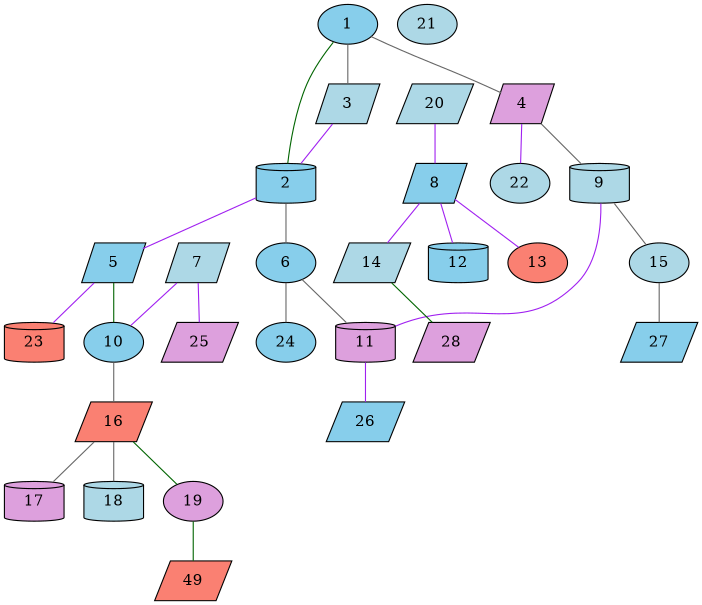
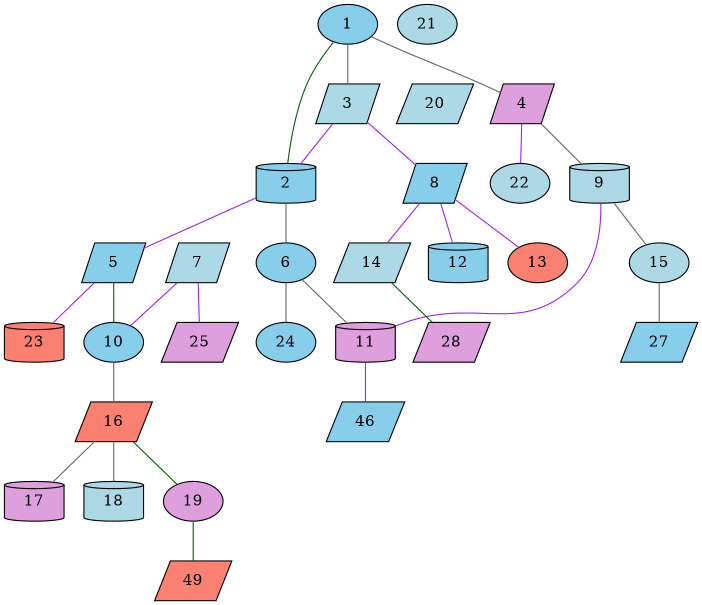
edge "20" -- "8": now "3" -- "8"
node "26": label "26" -> "46"
